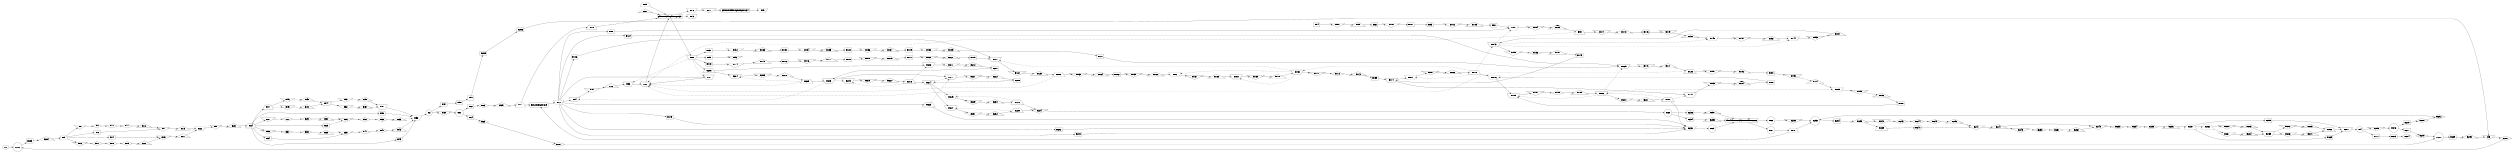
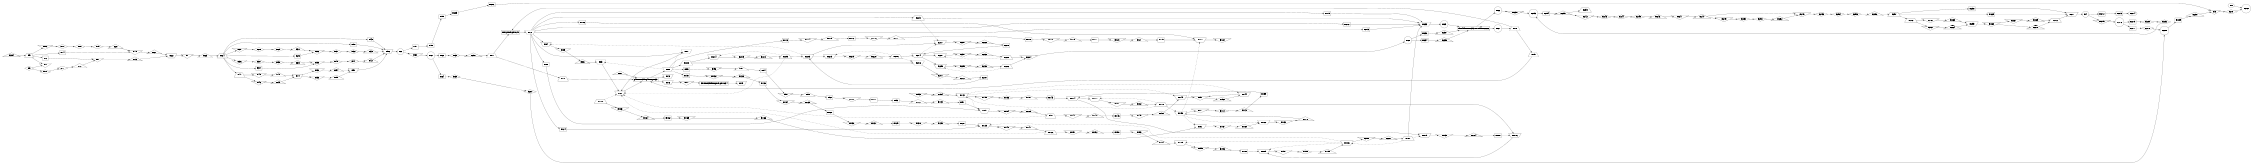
node "phi_stmt_355_req_tmerge_1634": label "phi_stmt_355_req_tmerge_1634" -> "phi_stmt_355_req_merger_1634"
node "e_102": shape invtriangle -> triangle
edge "e_144" -> "e_153": now "e_144" -> "e_151"
node "e_97": added
node "e_123": removed
edge "e_8" -> "e_9": reversed
edge "e_70" -> "e_293": now "e_70" -> "e_75"
node "e_240": removed
edge "e_259" -> "e_267": now "e_268" -> "e_267"
node "e_283": removed
